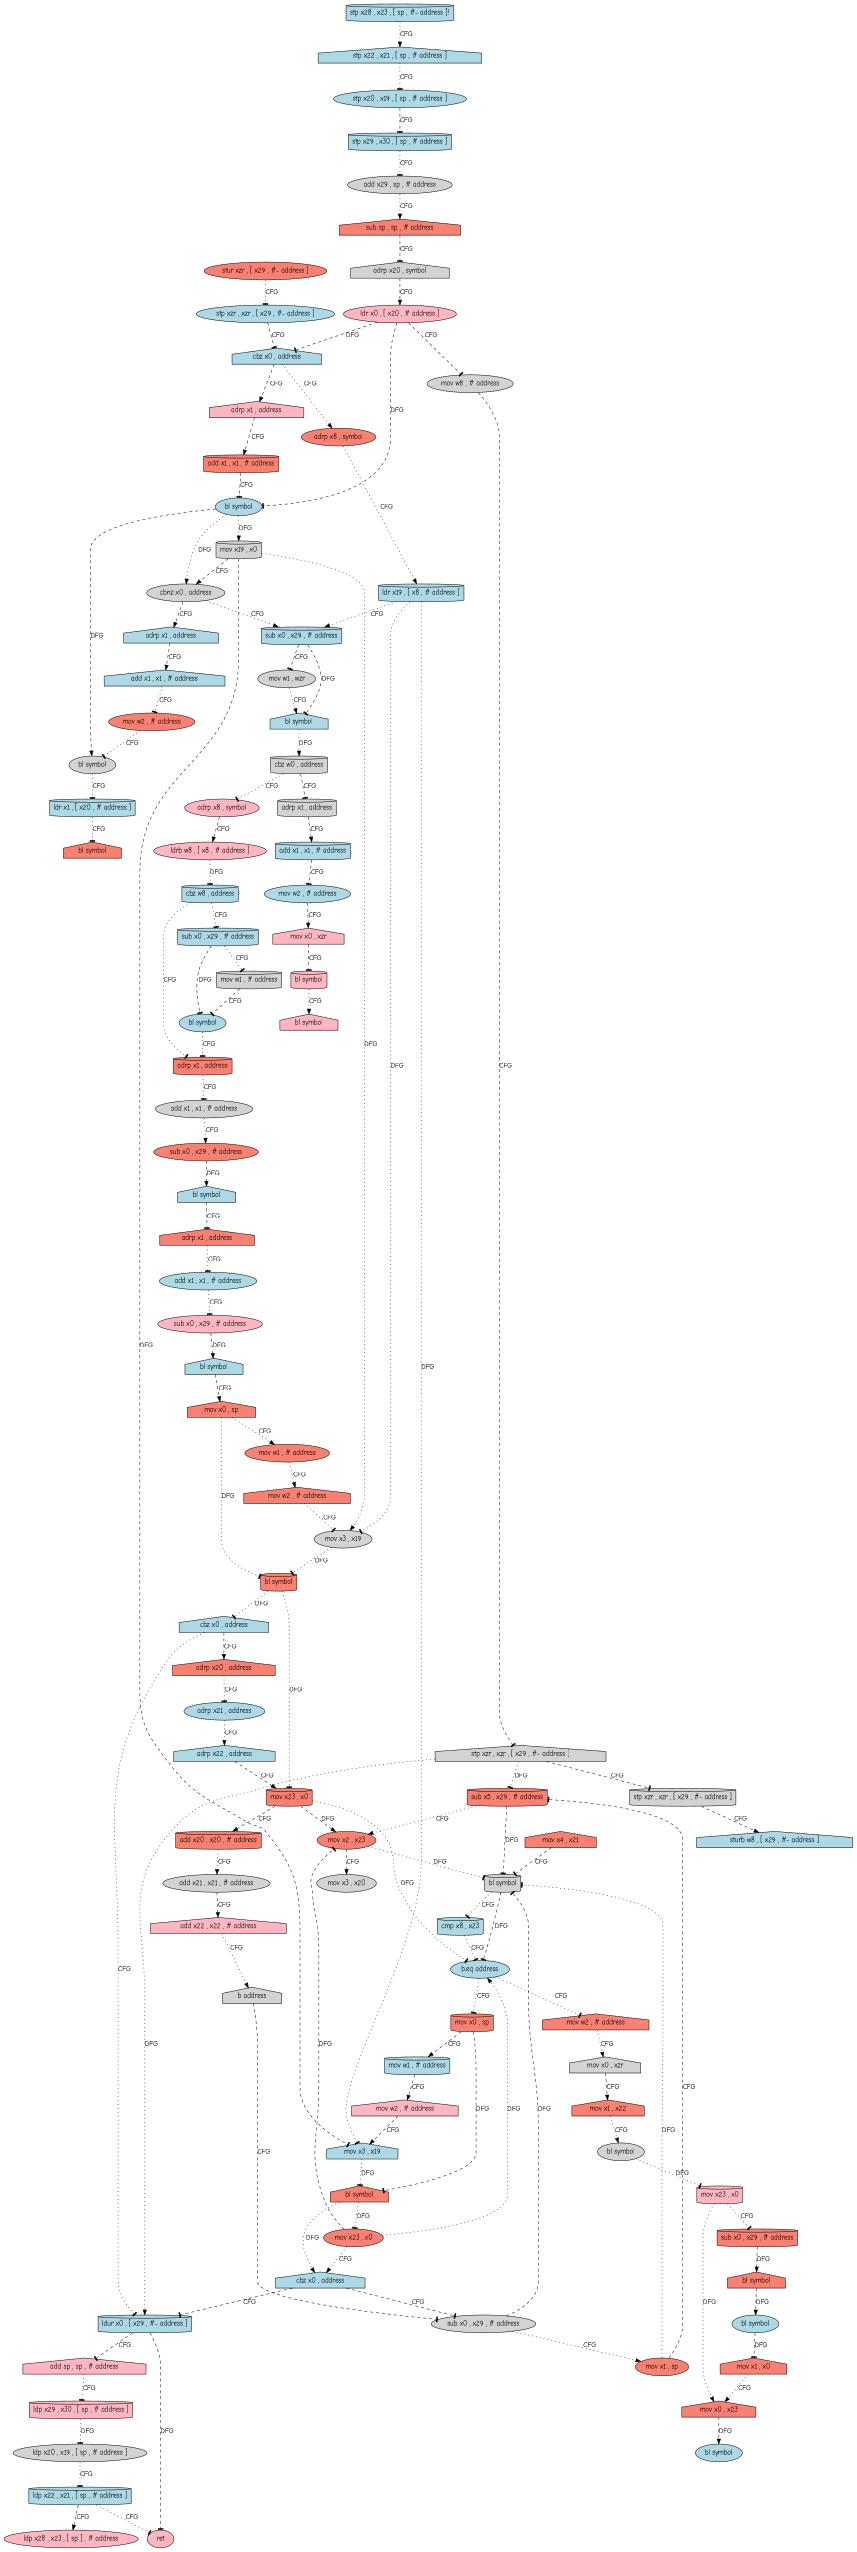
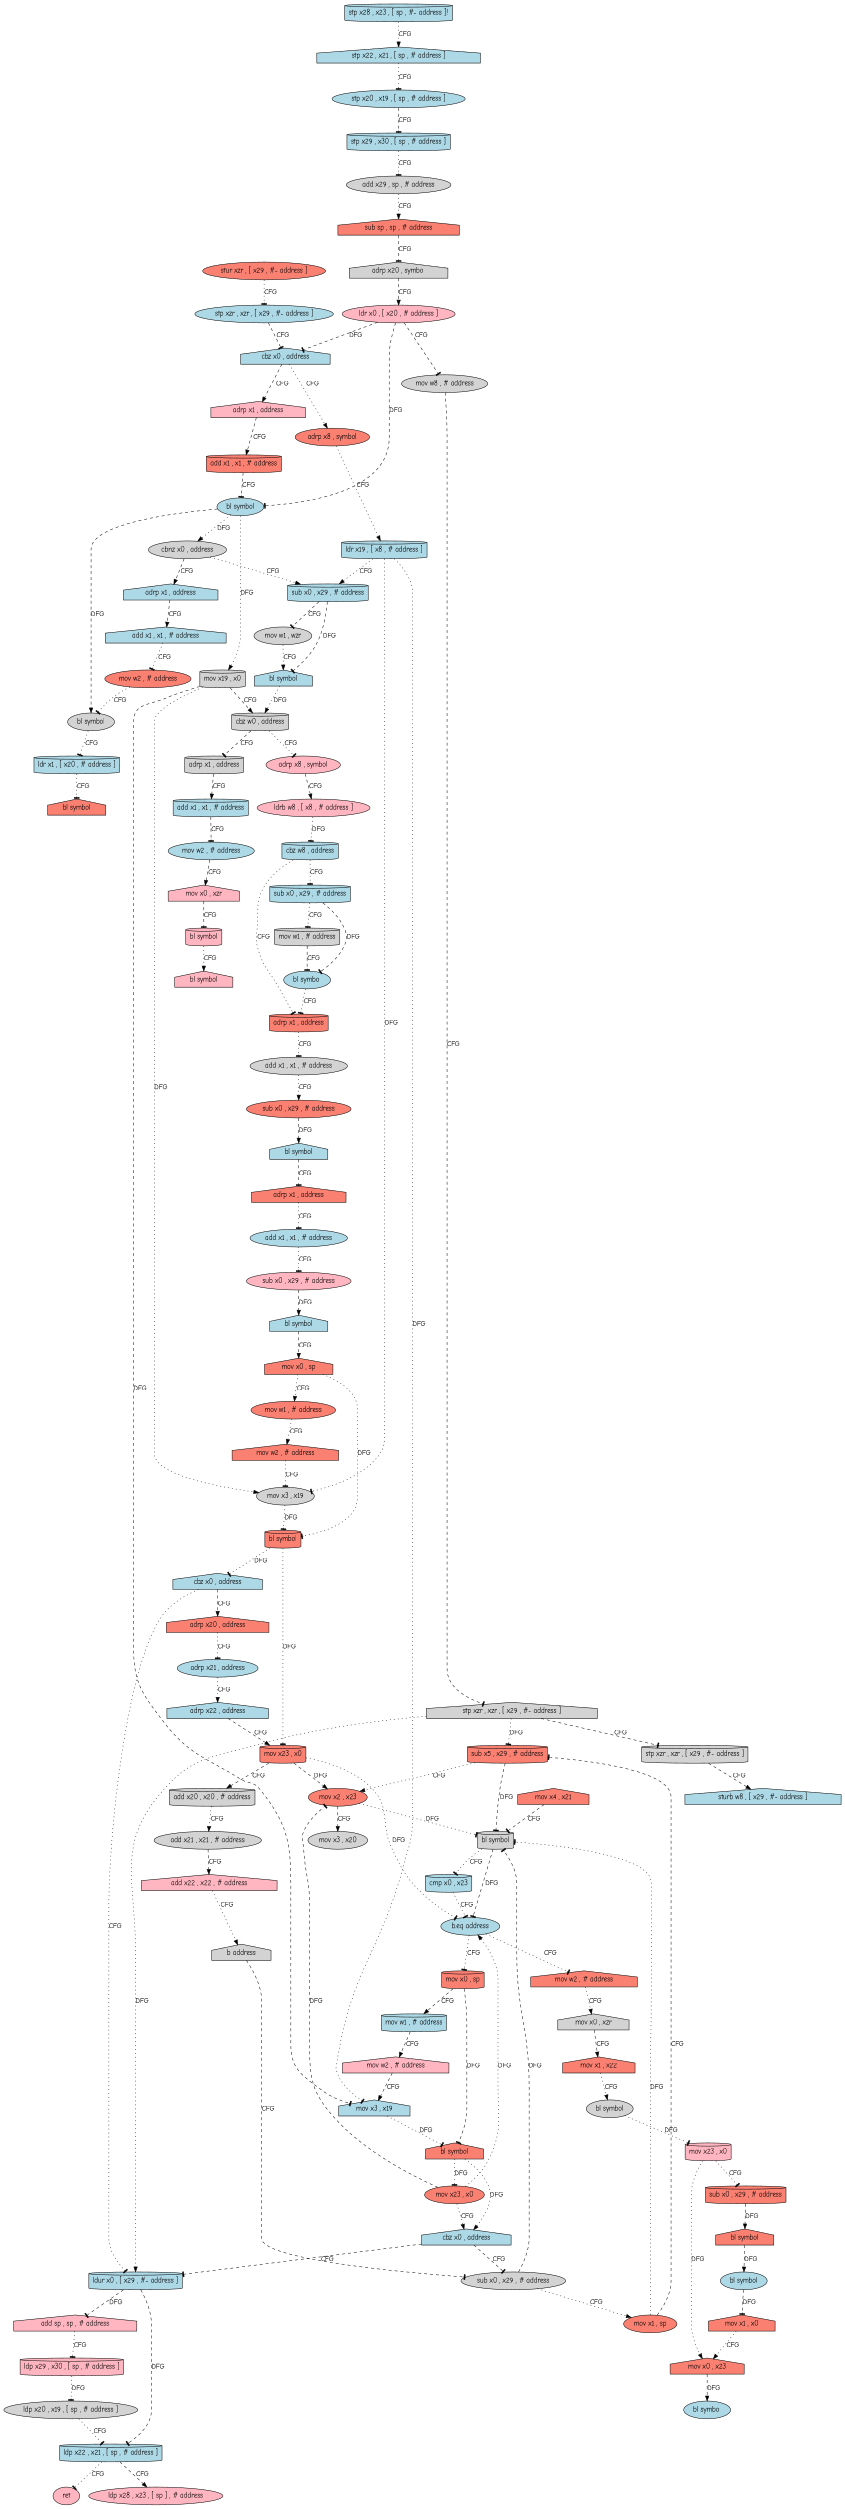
edge "mov x19 , x0" -> "cbnz x0 , address": now "mov x19 , x0" -> "cbz w0 , address"
node "add x20 , x20 , # address": fillcolor salmon -> lightgrey
node "cmp x8 , x23": label "cmp x8 , x23" -> "cmp x0 , x23"
edge "ldur x0 , [ x29 , #- address ]" -> "add sp , sp , # address": label "CFG" -> "DFG"
edge "ldur x0 , [ x29 , #- address ]" -> "ret": now "ldur x0 , [ x29 , #- address ]" -> "ldp x22 , x21 , [ sp , # address ]"
